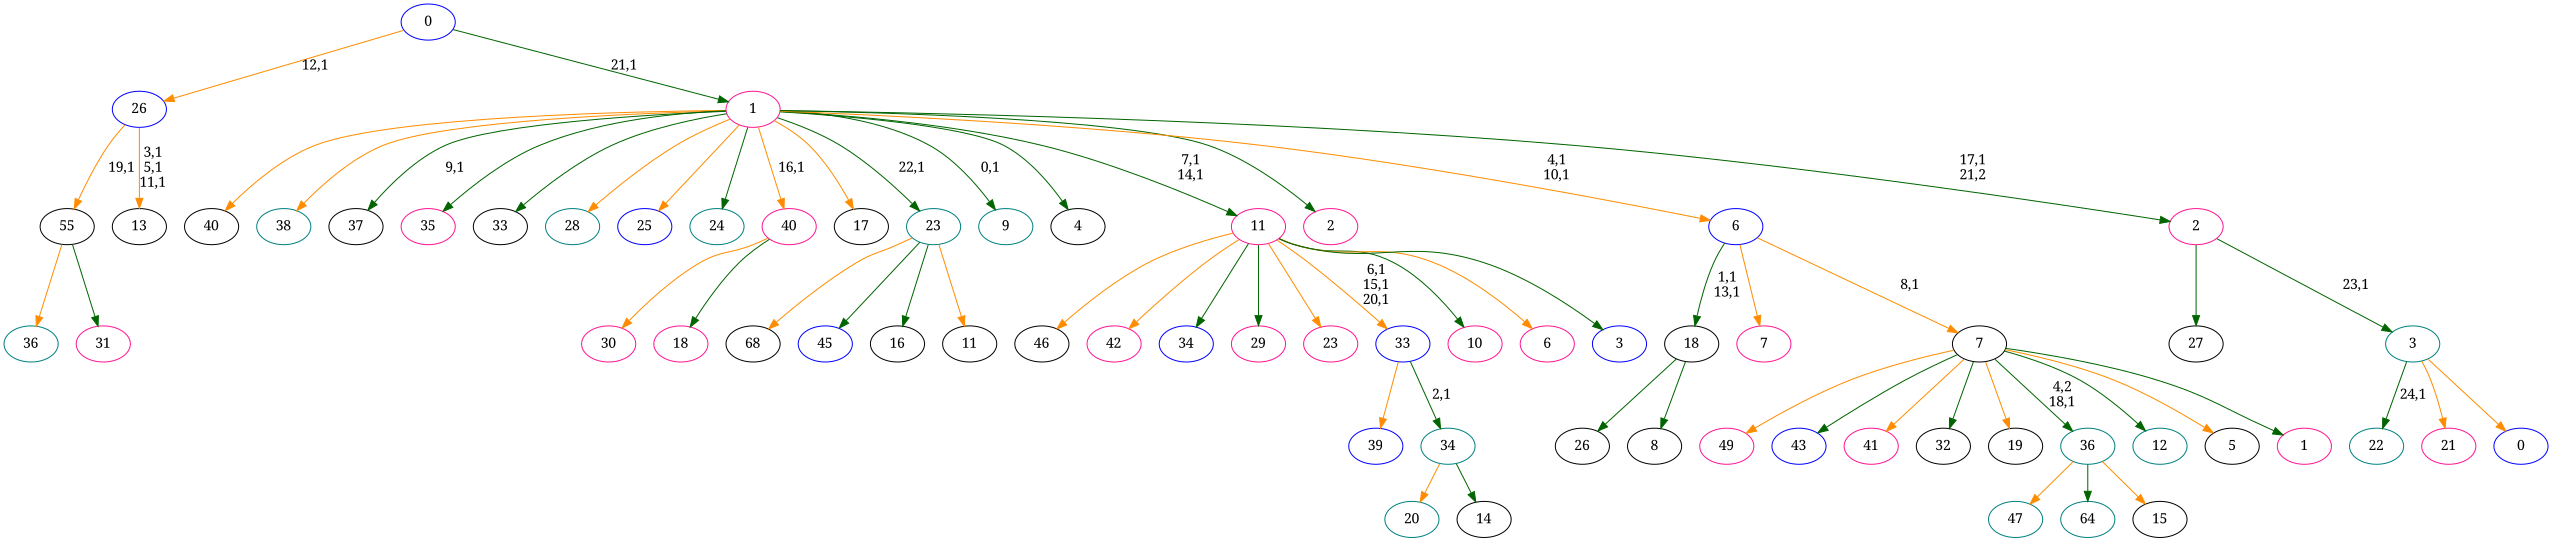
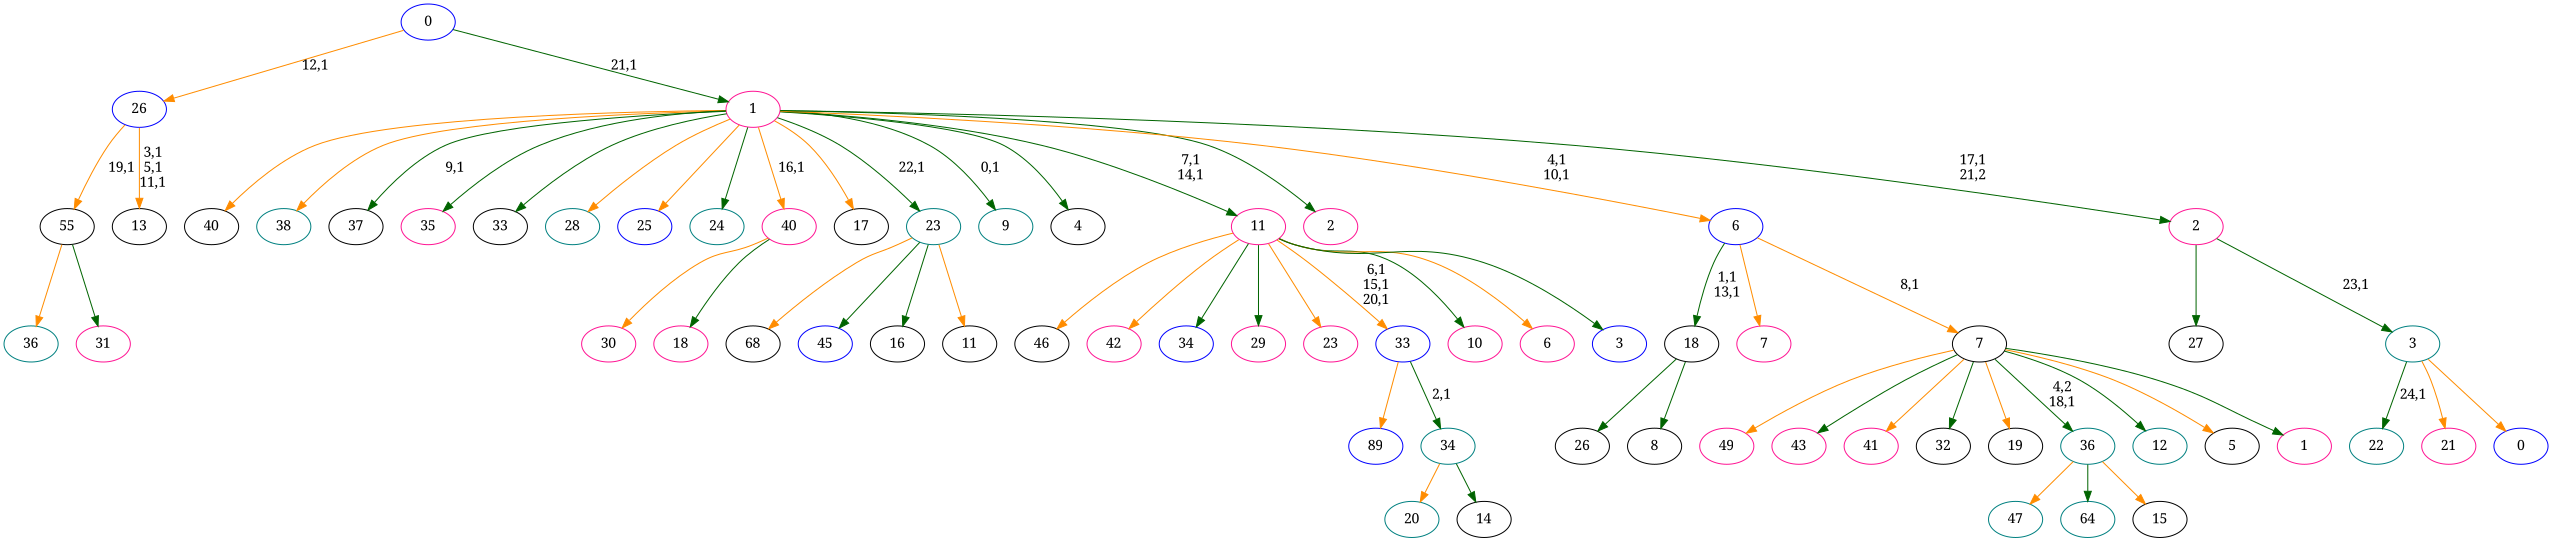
node "39": label "39" -> "89"
node "43": color blue -> deeppink
